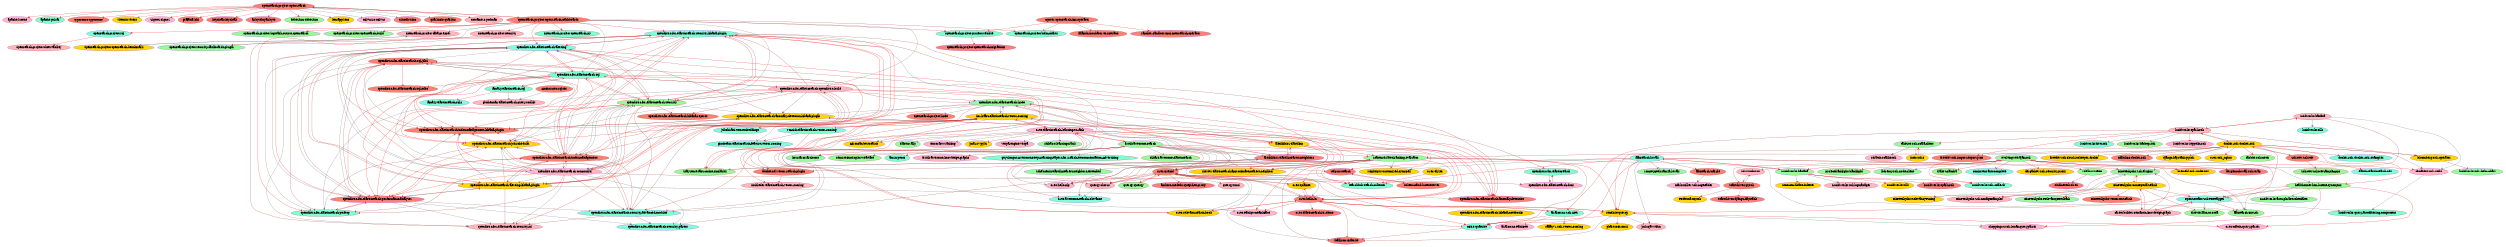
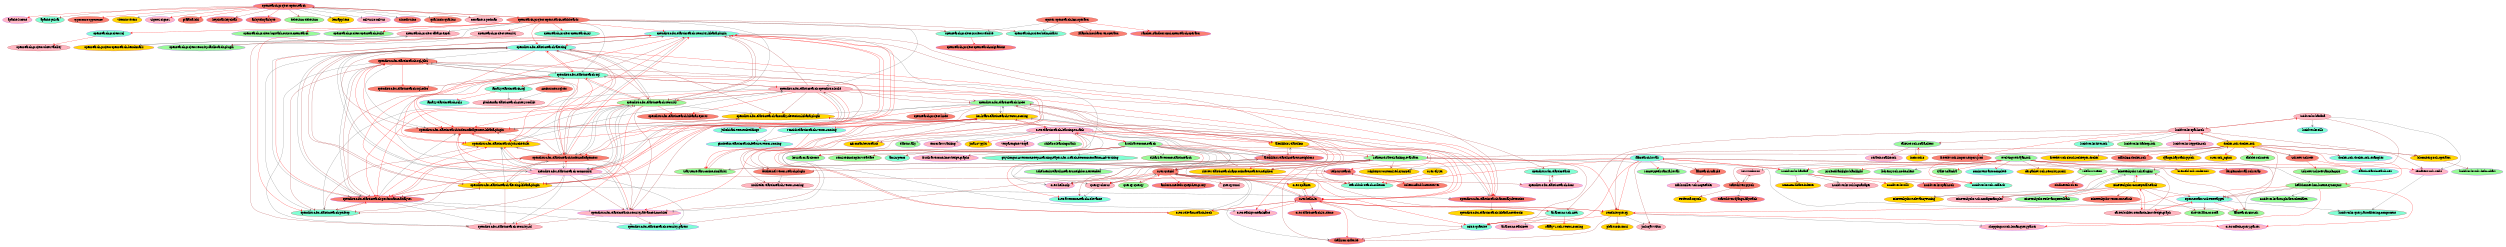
edge "Opster/opensearch-k8s-operator" -> "opensearch-project/project-website": color red -> gray40
node "opendistro-for-elasticsearch/security-advanced-modules": fillcolor aquamarine -> lightpink
